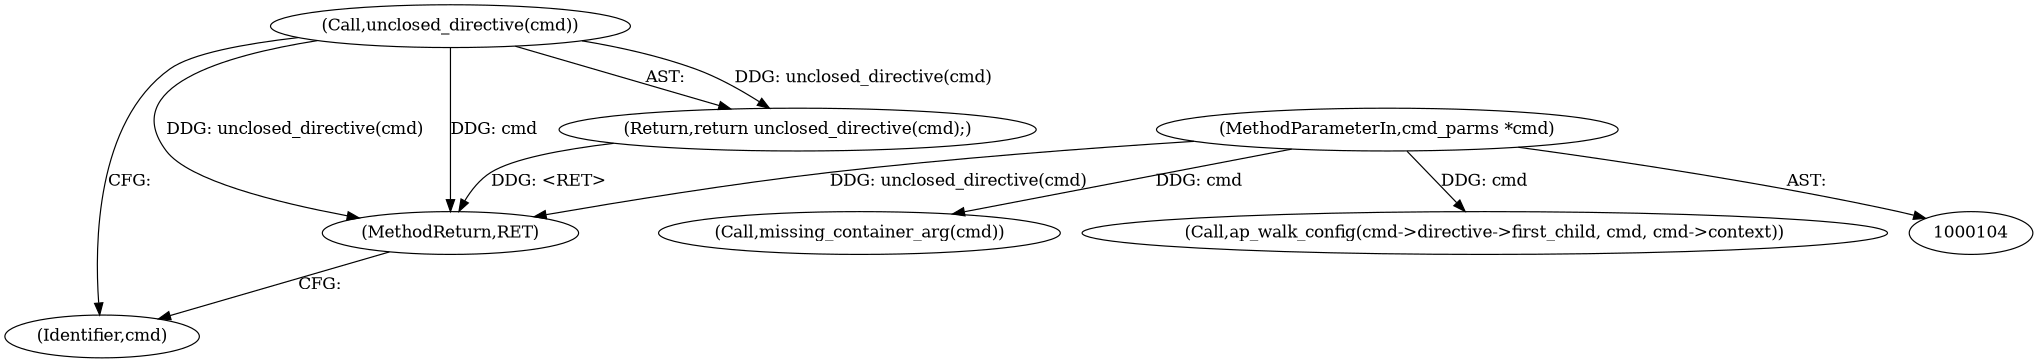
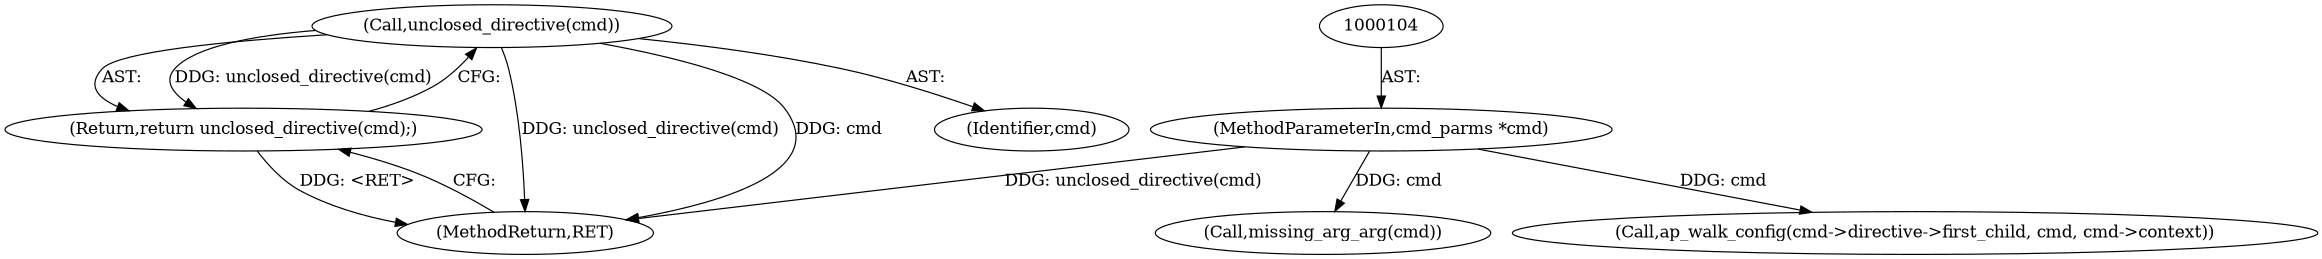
edge "(Return,return unclosed_directive(cmd);)" -> "(Call,unclosed_directive(cmd))": added, label "CFG:"
edge "(MethodParameterIn,cmd_parms *cmd)" -> "1000104": reversed
edge "(Call,unclosed_directive(cmd))" -> "(Identifier,cmd)": label "CFG: " -> "AST: "
node "(Call,missing_container_arg(cmd))": label "(Call,missing_container_arg(cmd))" -> "(Call,missing_arg_arg(cmd))"
edge "(MethodReturn,RET)" -> "(Identifier,cmd)": now "(MethodReturn,RET)" -> "(Return,return unclosed_directive(cmd);)"
